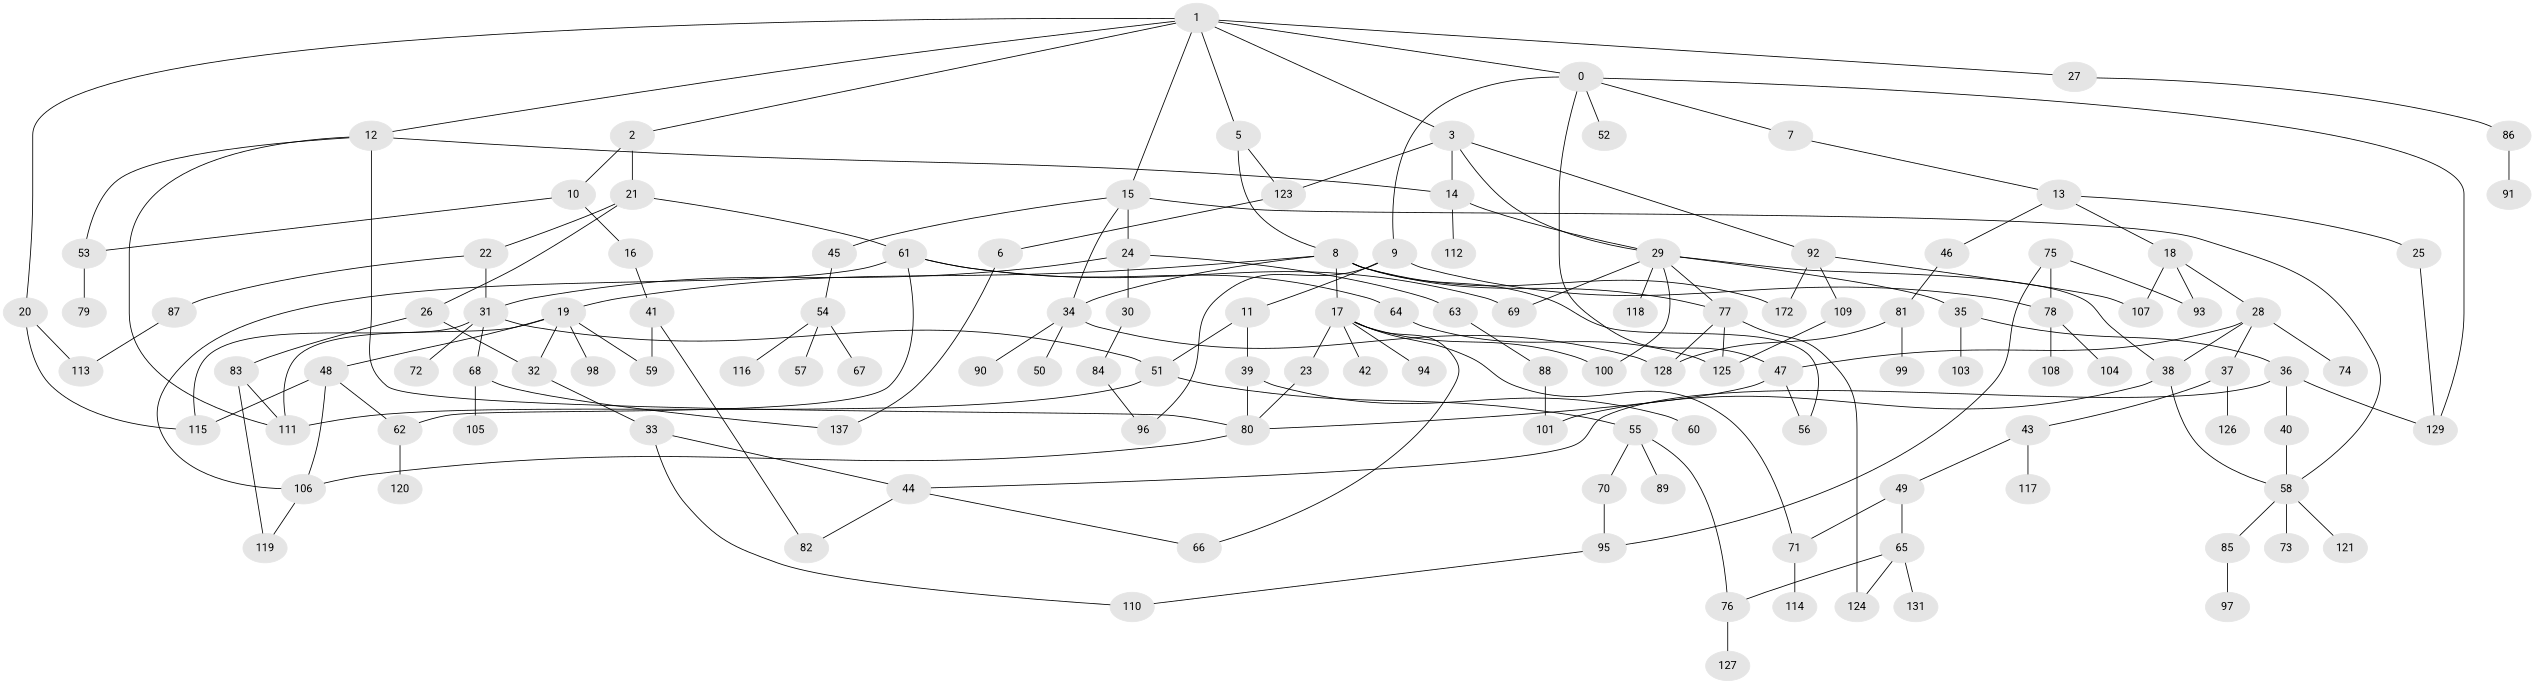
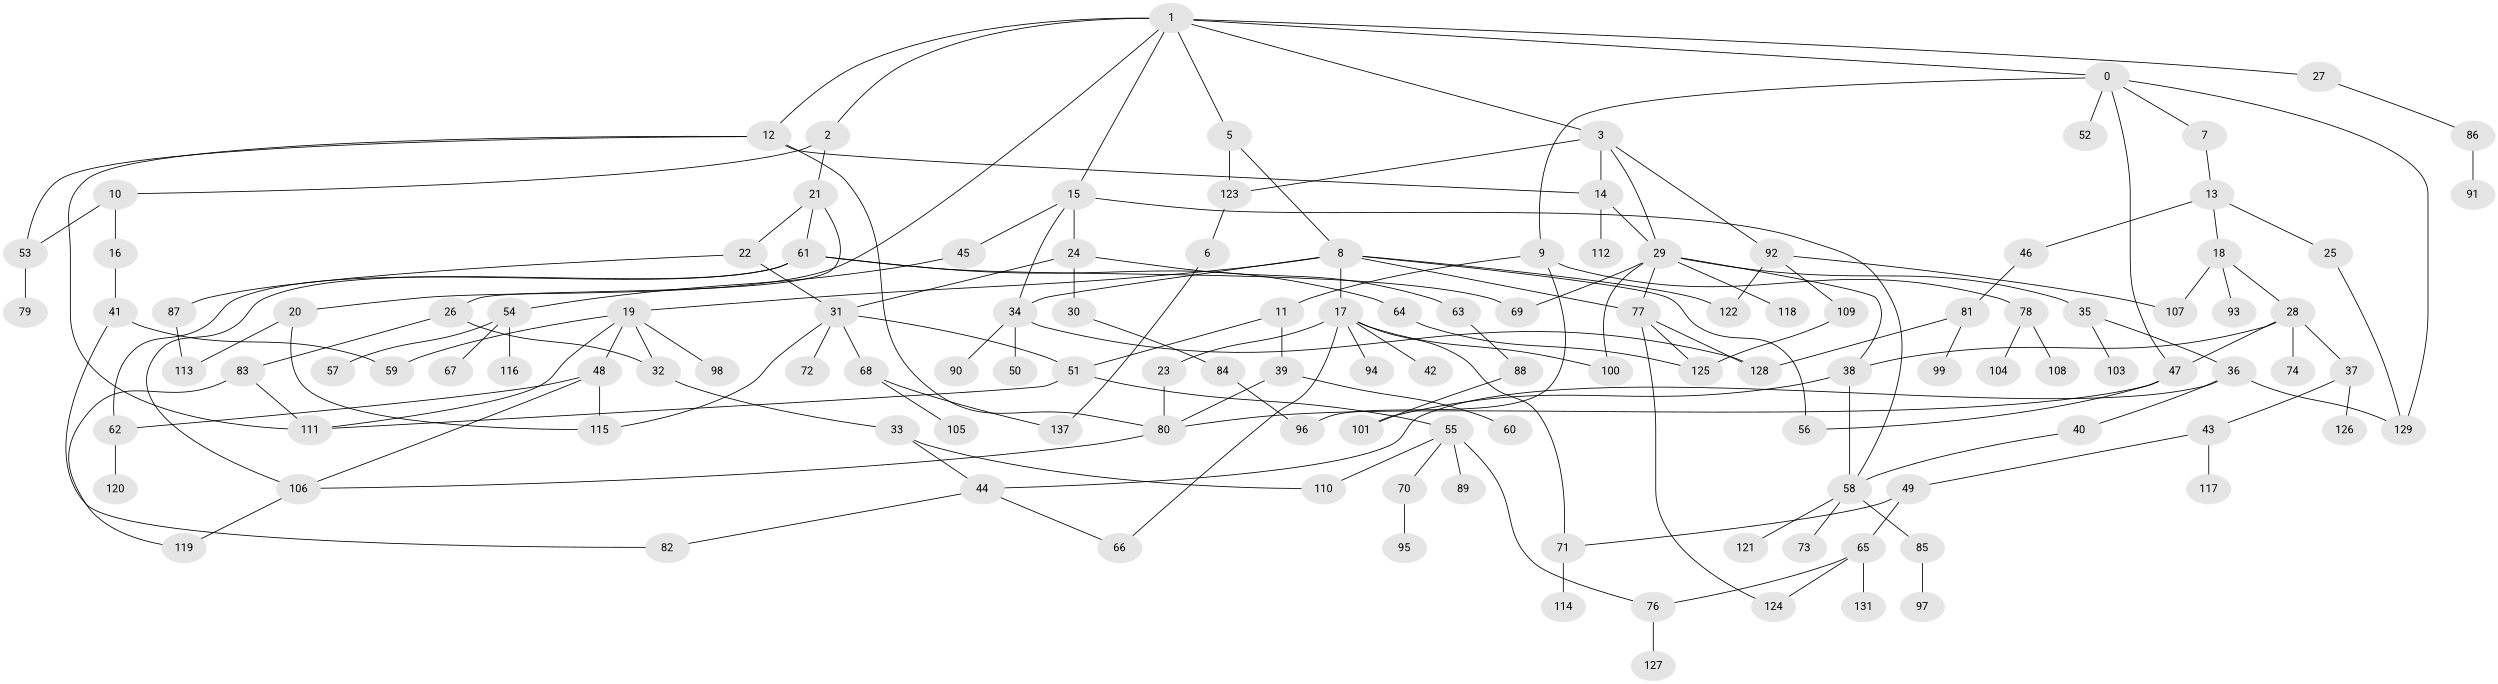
node "75": removed
node "172": label "172" -> "122"
edge "95" -- "110": now "55" -- "110"
